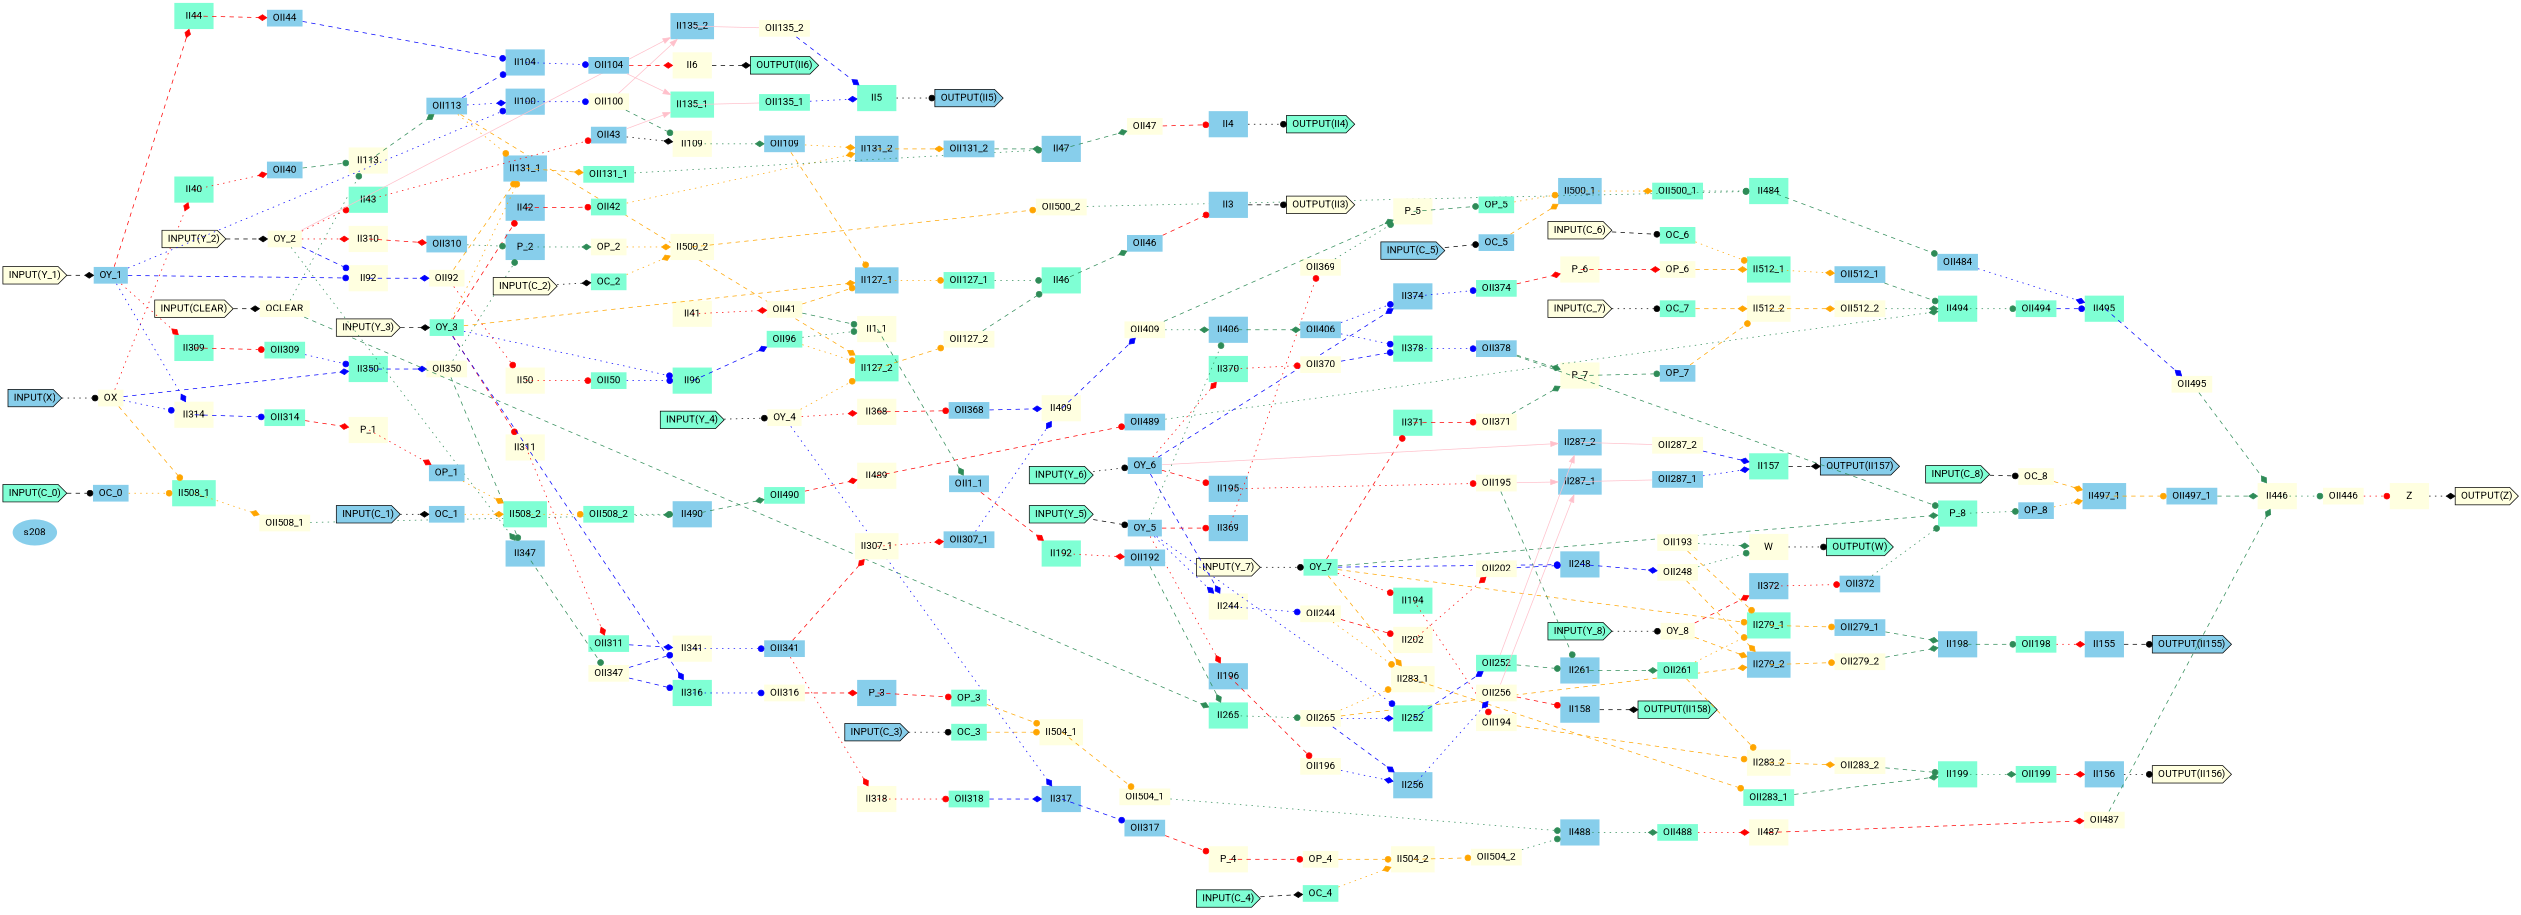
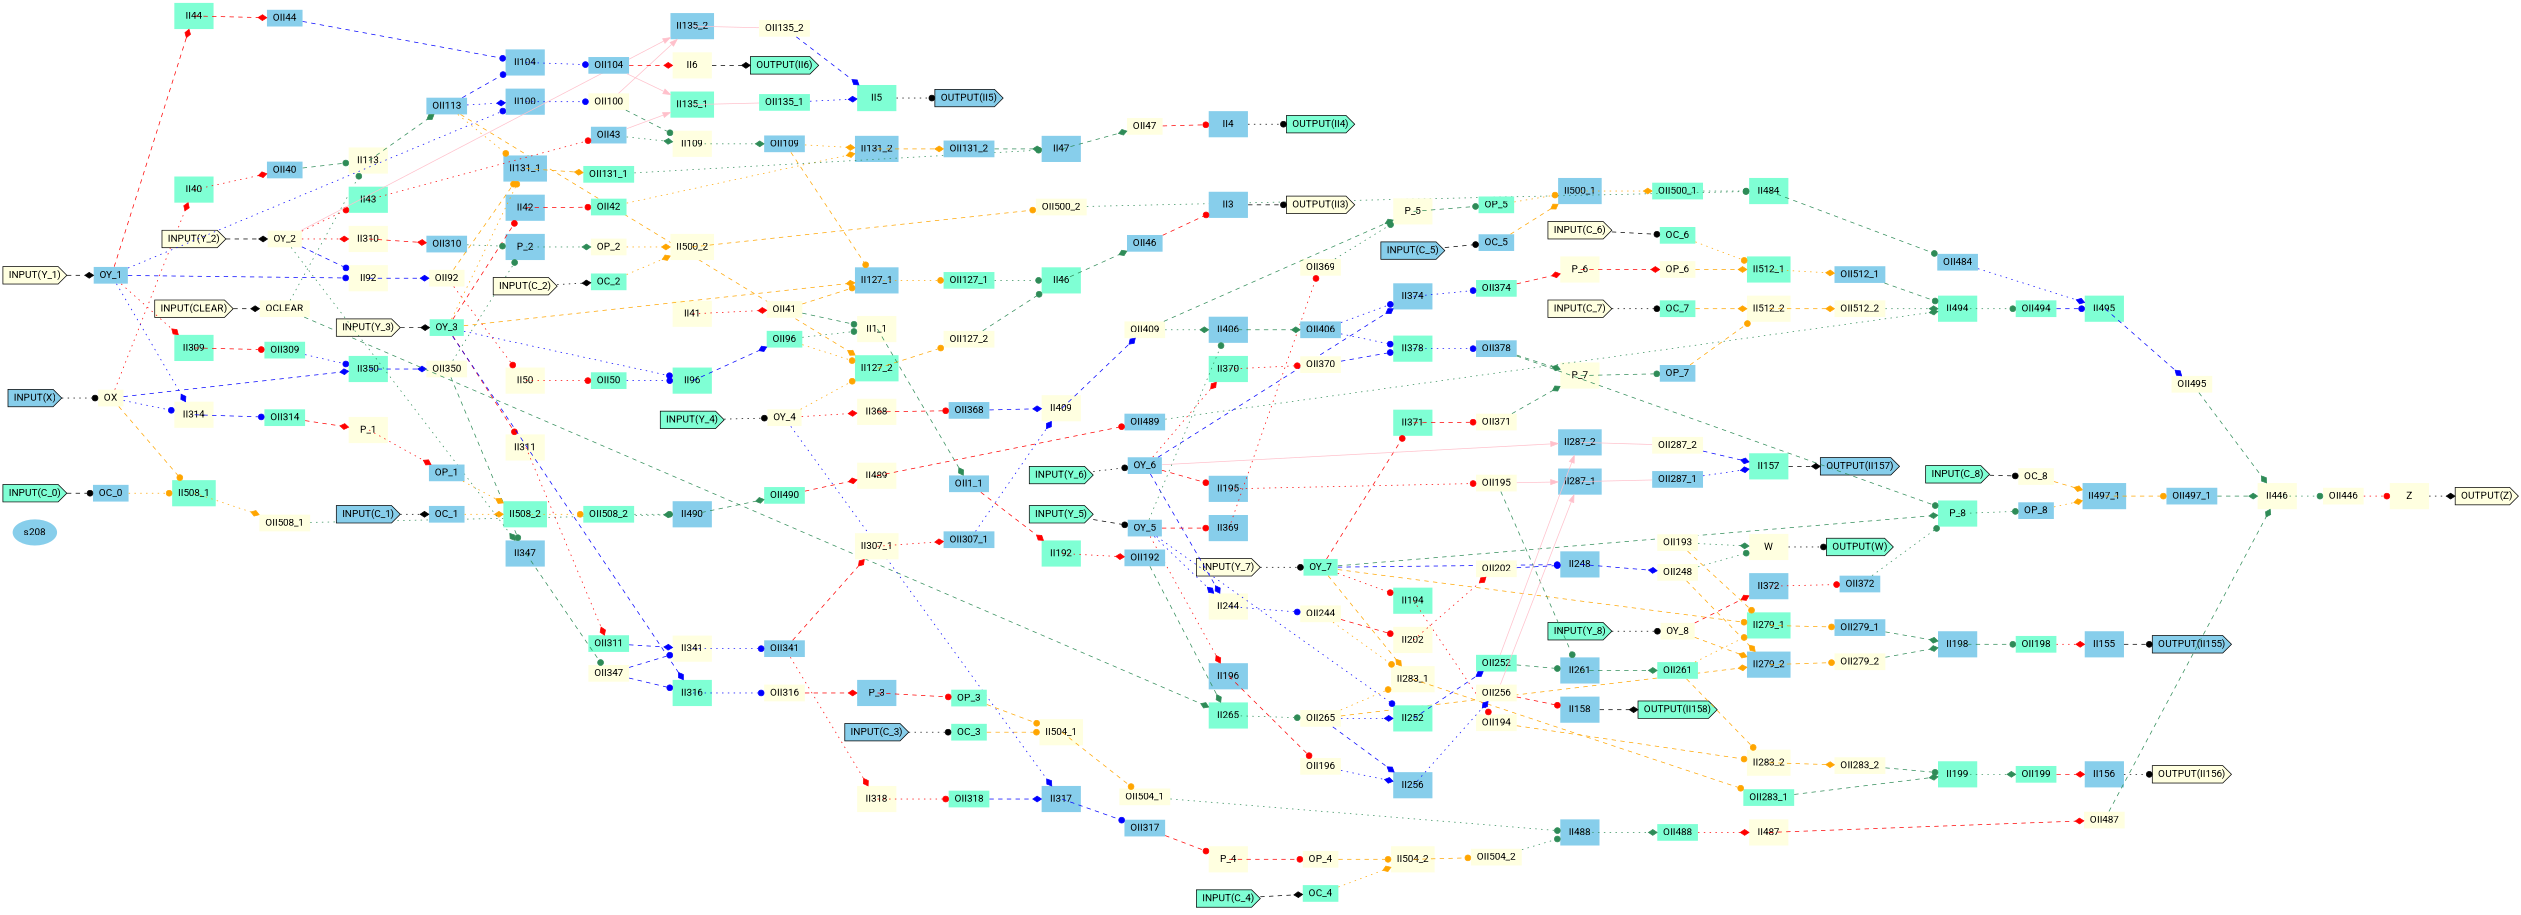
edge "OII43" -> "II109": color black -> seagreen
